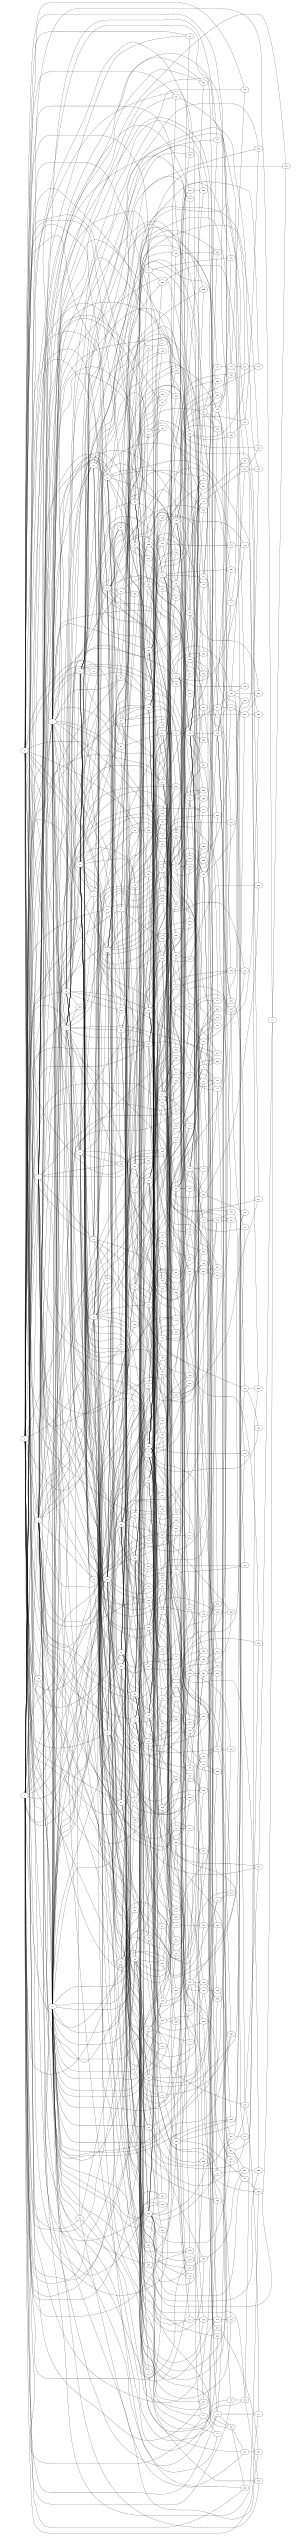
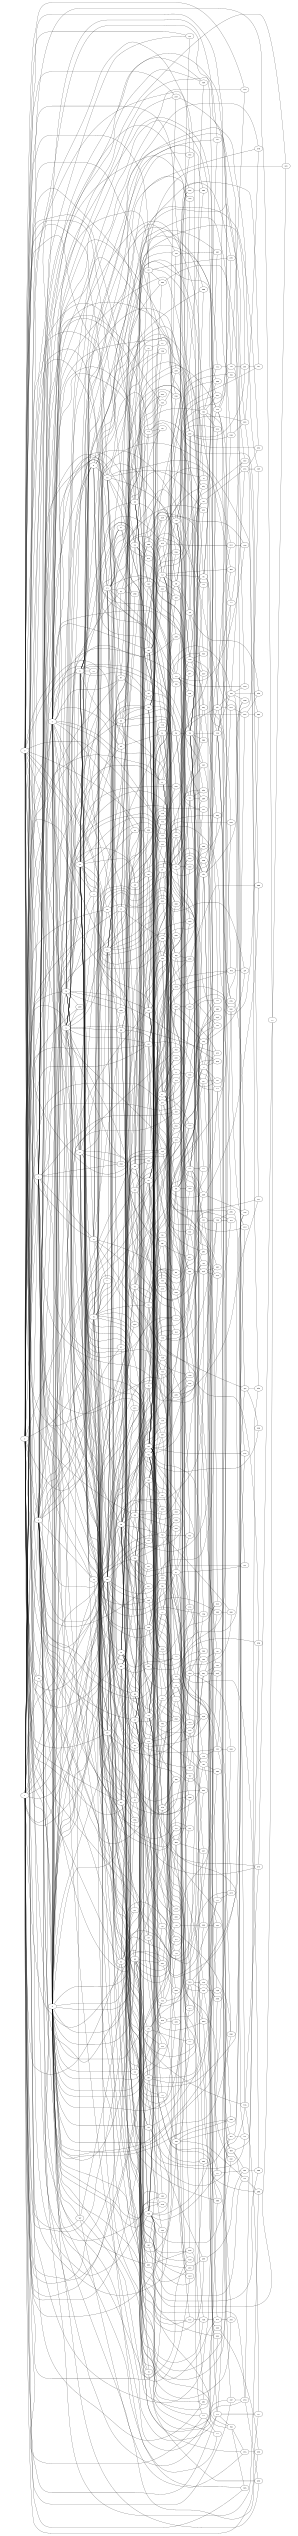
edge "93" -- "31": now "115" -- "31"
edge "290" -- "105": now "290" -- "37"
